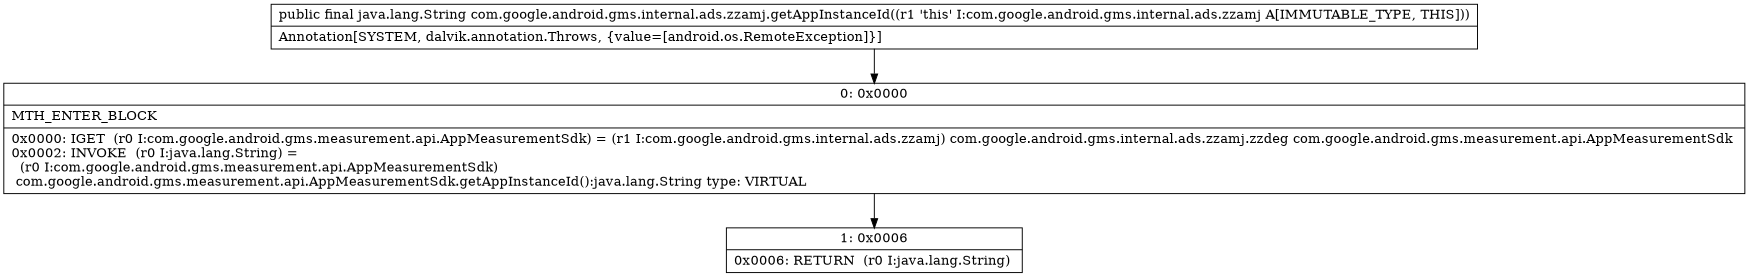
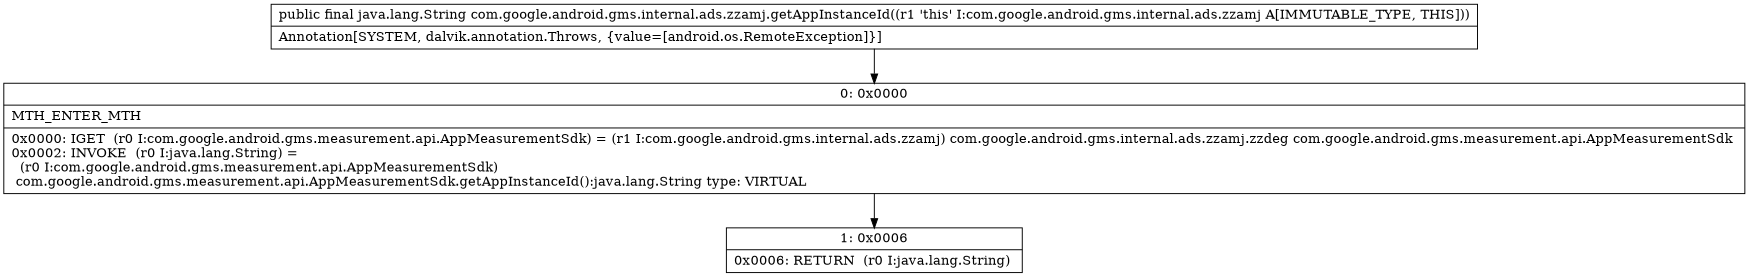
node "0: 0x0000": text "MTH_ENTER_BLOCK" -> "MTH_ENTER_MTH"
